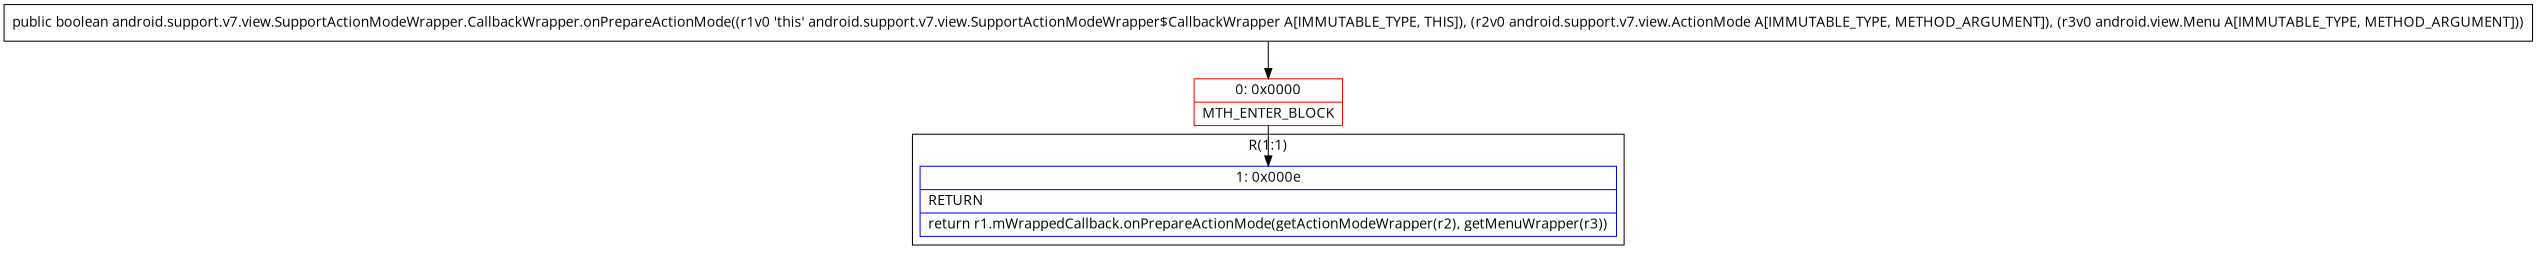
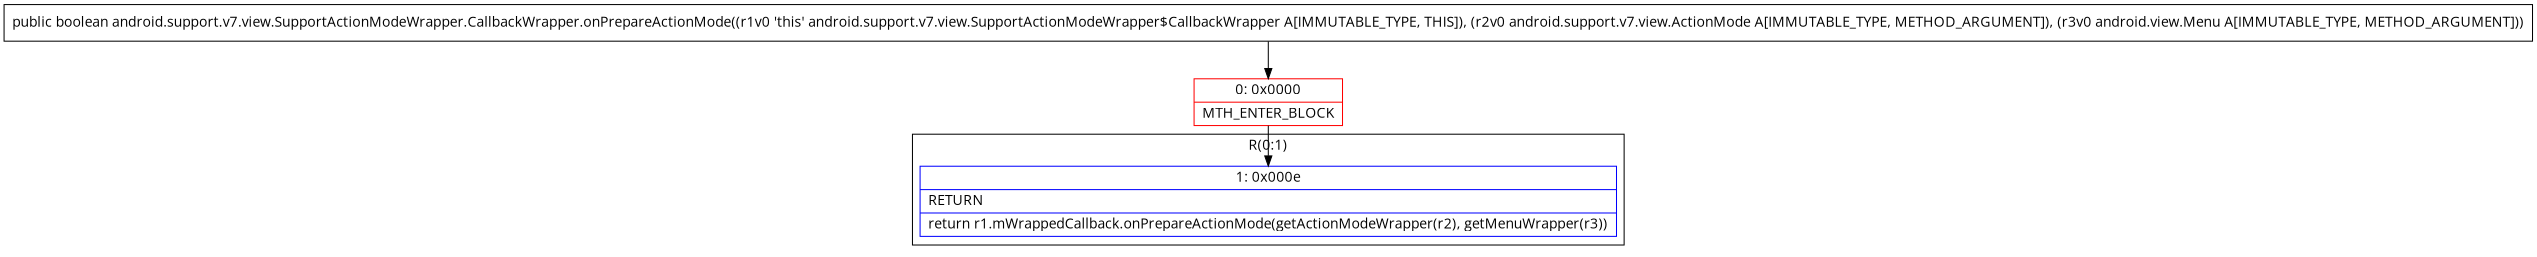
cluster "R(1:1)": label "R(1:1)" -> "R(0:1)"
